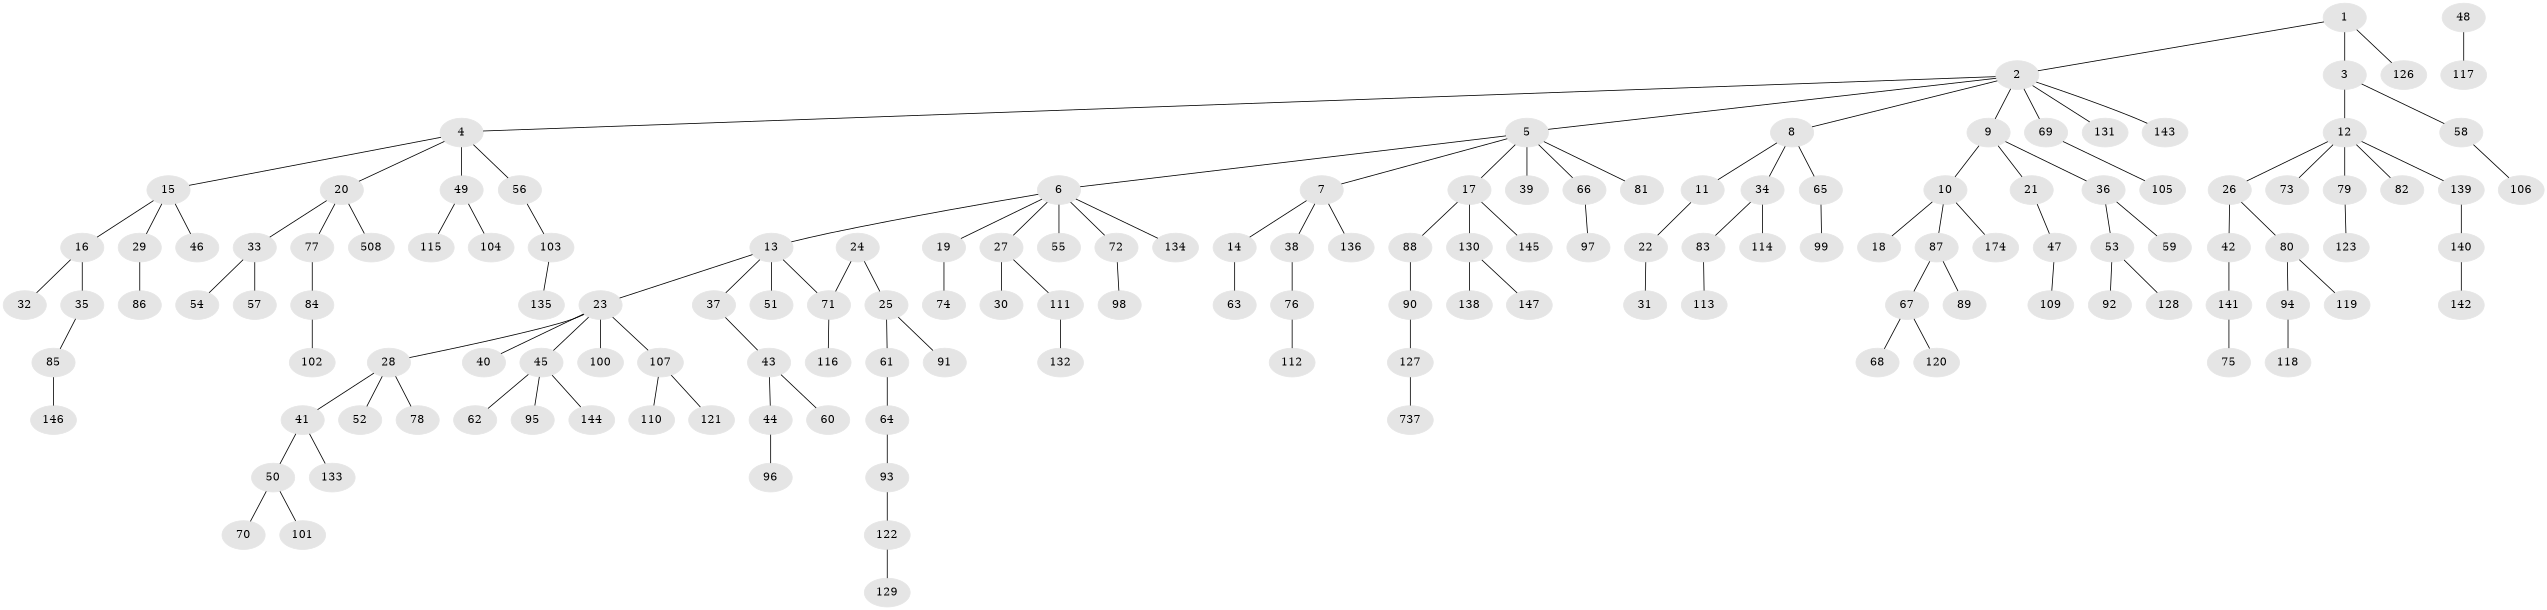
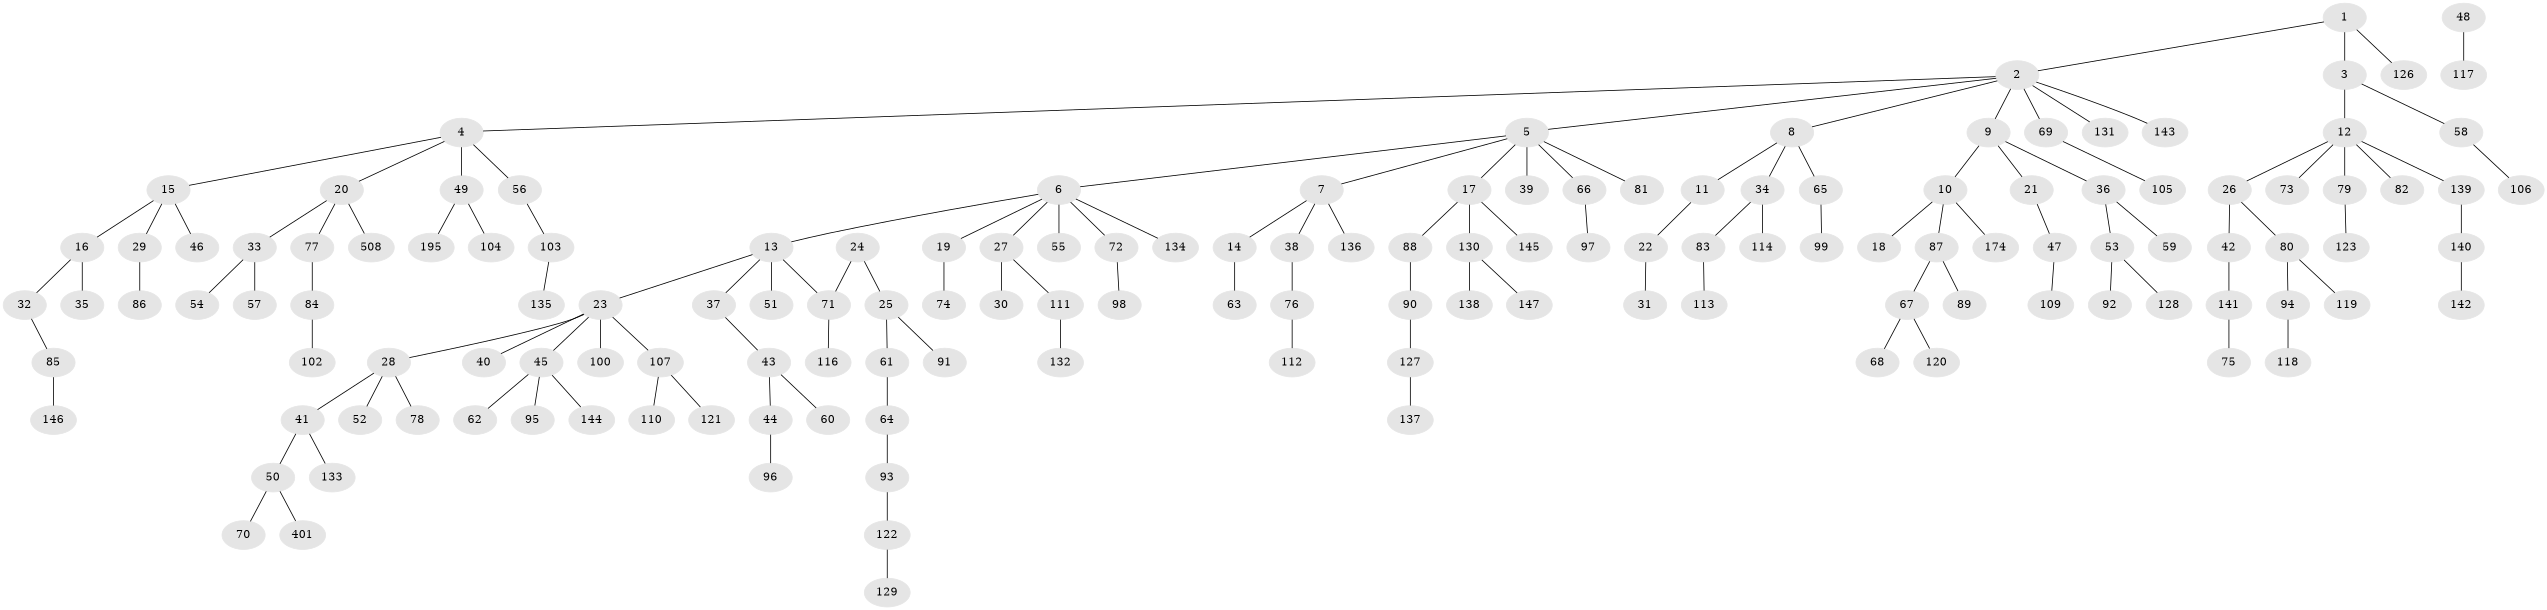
node "115": label "115" -> "195"
edge "35" -- "85": now "32" -- "85"
node "737": label "737" -> "137"
node "101": label "101" -> "401"
